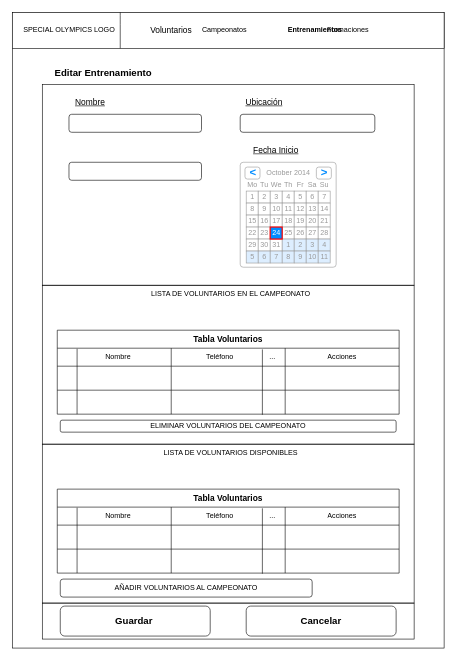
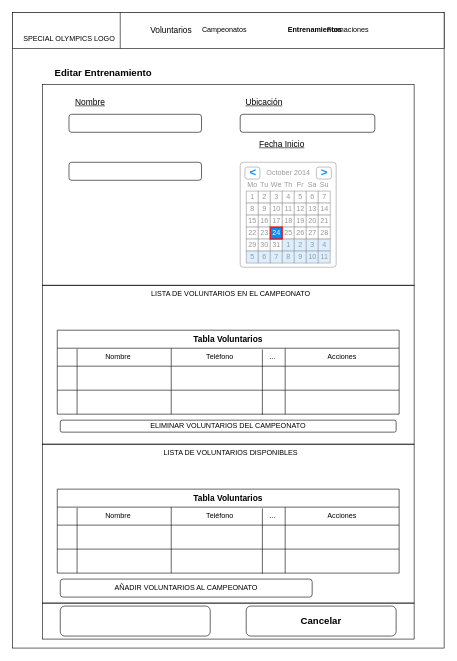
node "SPECIAL OLYMPICS LOGO": moved (69, 30) -> (69, 39)
node "Fecha Inicio": moved (294, 150) -> (300, 144)
node "Guardar": removed
